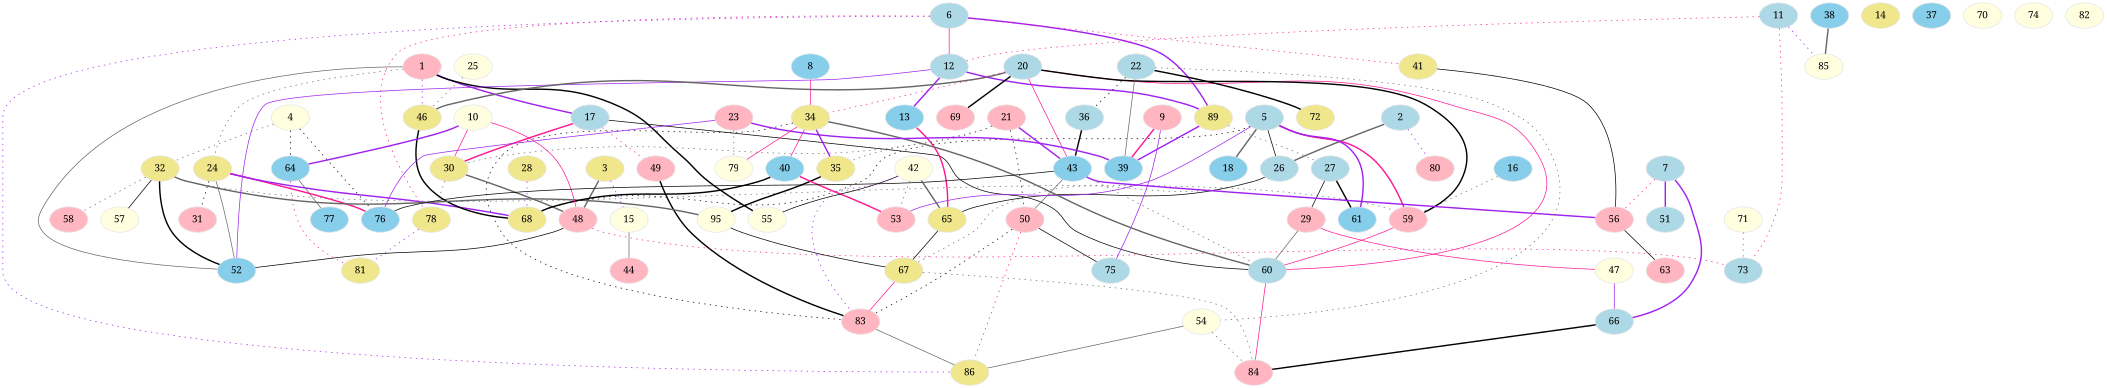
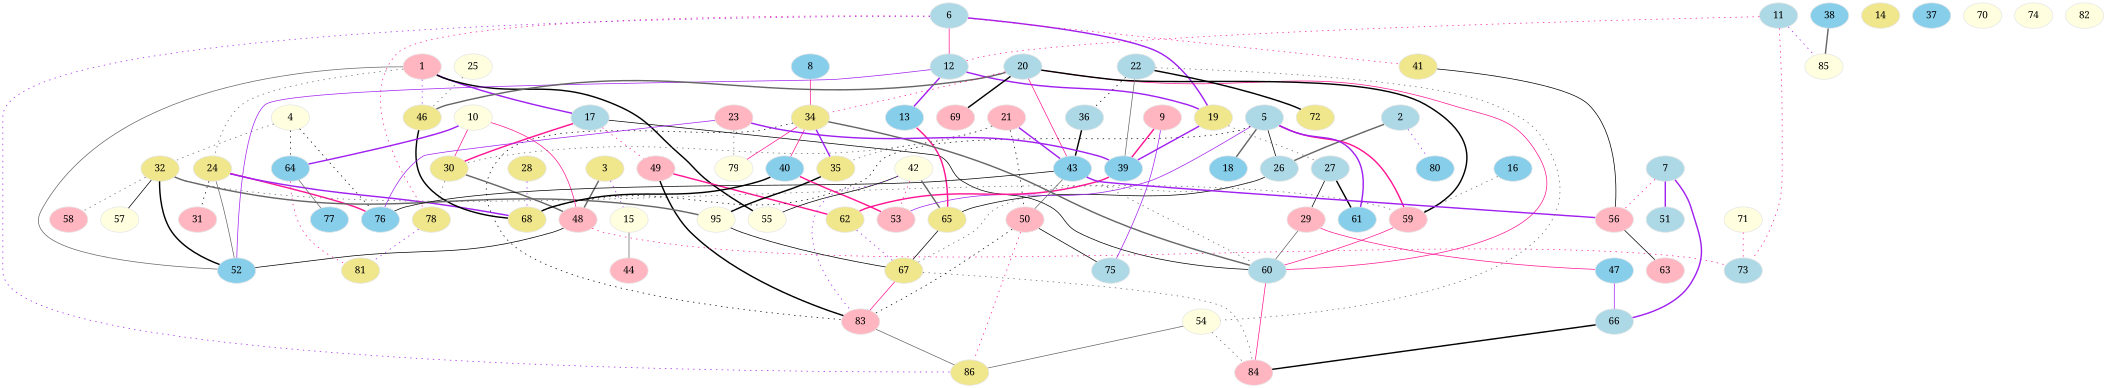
node "89": label "89" -> "19"
node "80": fillcolor lightpink -> skyblue
node "62": added
node "47": fillcolor lightyellow -> skyblue
